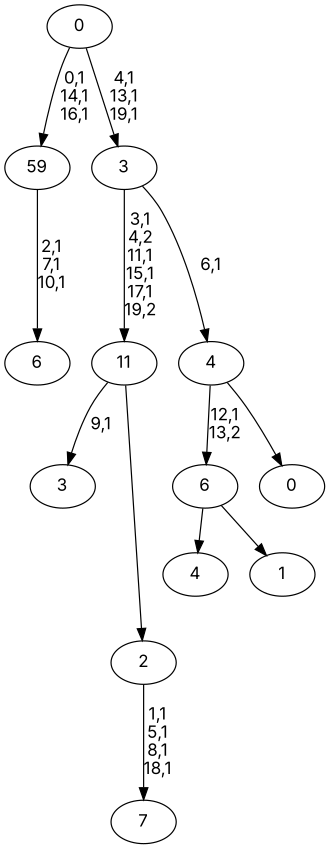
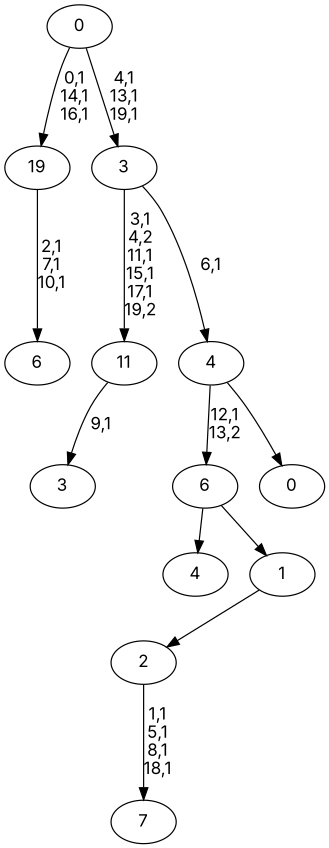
node "59": label "59" -> "19"
edge "11" -> "2": now "1" -> "2"
